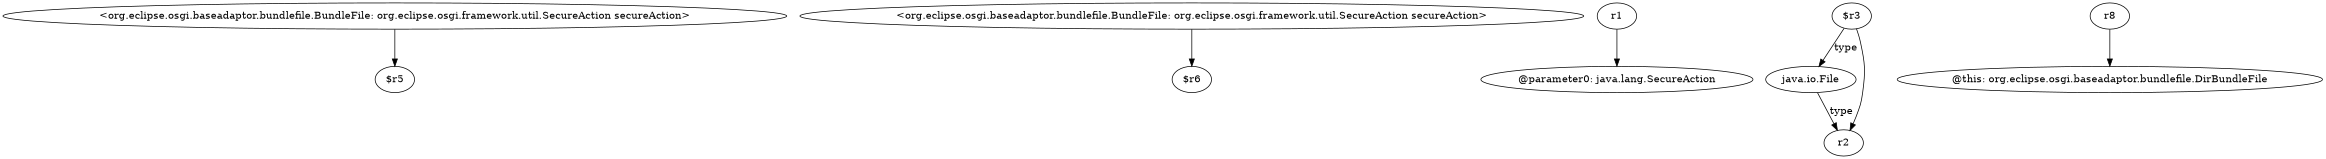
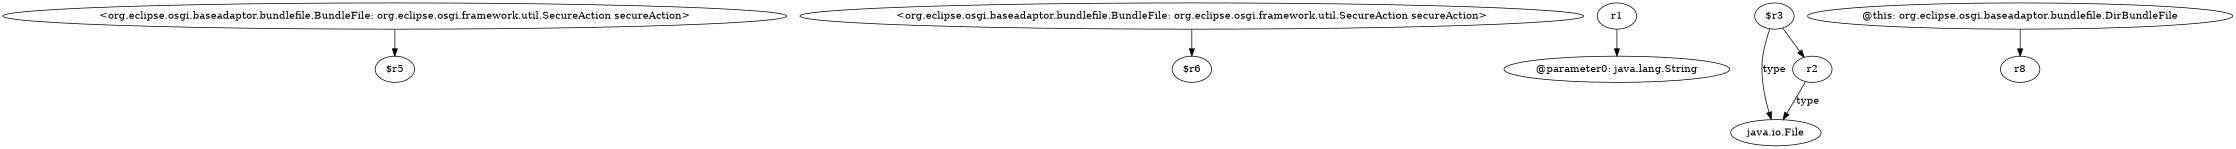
edge "r8" -> "@this: org.eclipse.osgi.baseadaptor.bundlefile.DirBundleFile": reversed
node "@parameter0: java.lang.SecureAction": label "@parameter0: java.lang.SecureAction" -> "@parameter0: java.lang.String"
edge "java.io.File" -> "r2": reversed
